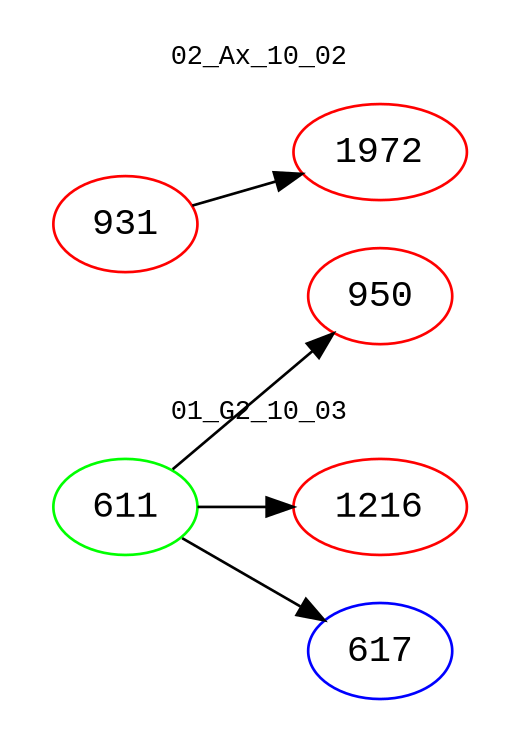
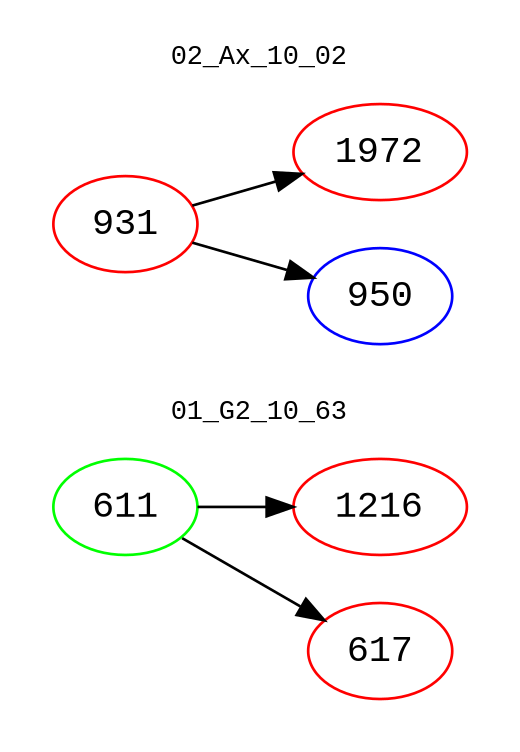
node "950": color red -> blue
edge "611" -> "950": now "931" -> "950"
cluster "01_G2_10_03": label "01_G2_10_03" -> "01_G2_10_63"
node "617": color blue -> red
